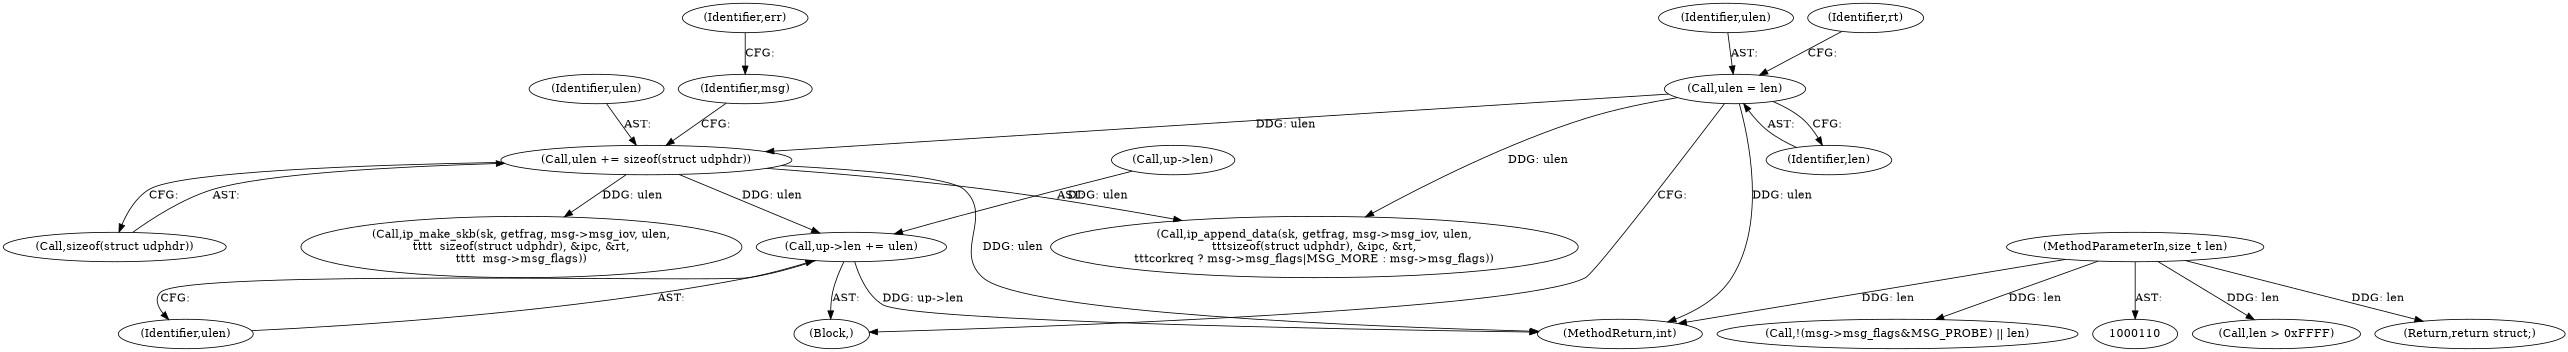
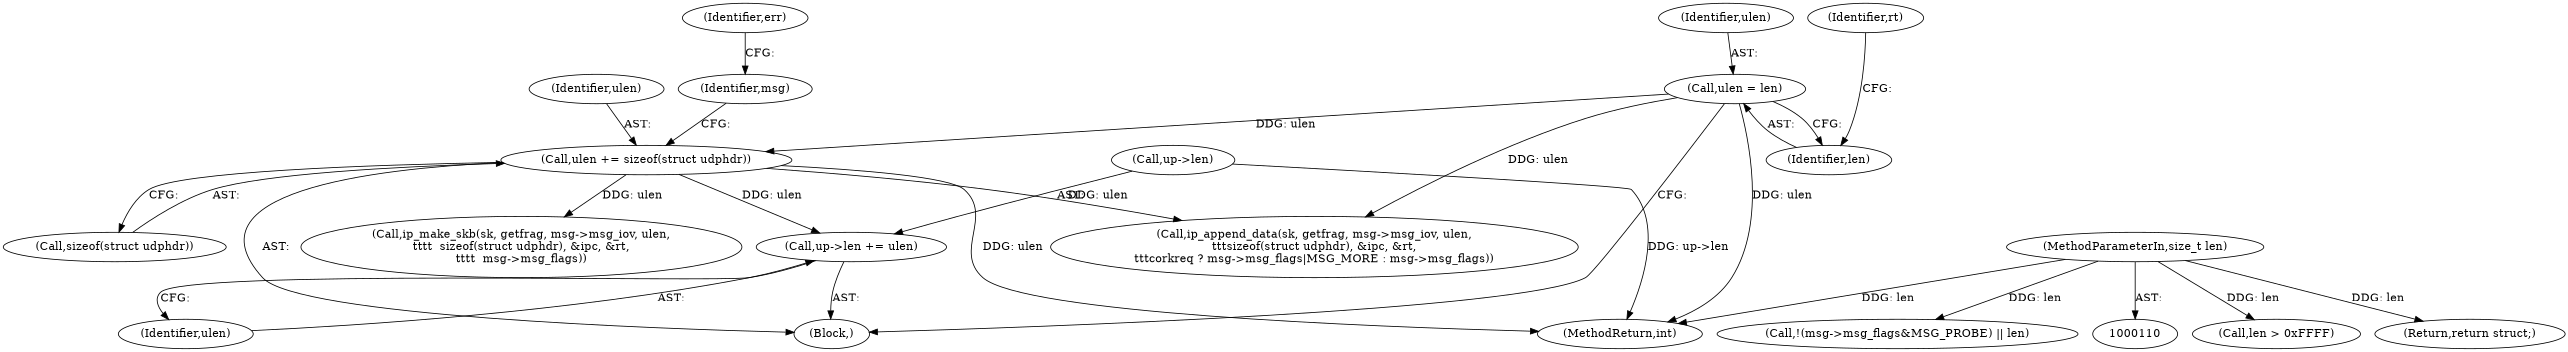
edge "(Identifier,rt)" -> "(Call,ulen = len)": now "(Identifier,rt)" -> "(Identifier,len)"
edge "(Call,ulen += sizeof(struct udphdr))" -> "(Block,)": added, label "AST:"
edge "(Call,up->len += ulen)" -> "(MethodReturn,int)": now "(Call,up->len)" -> "(MethodReturn,int)"
